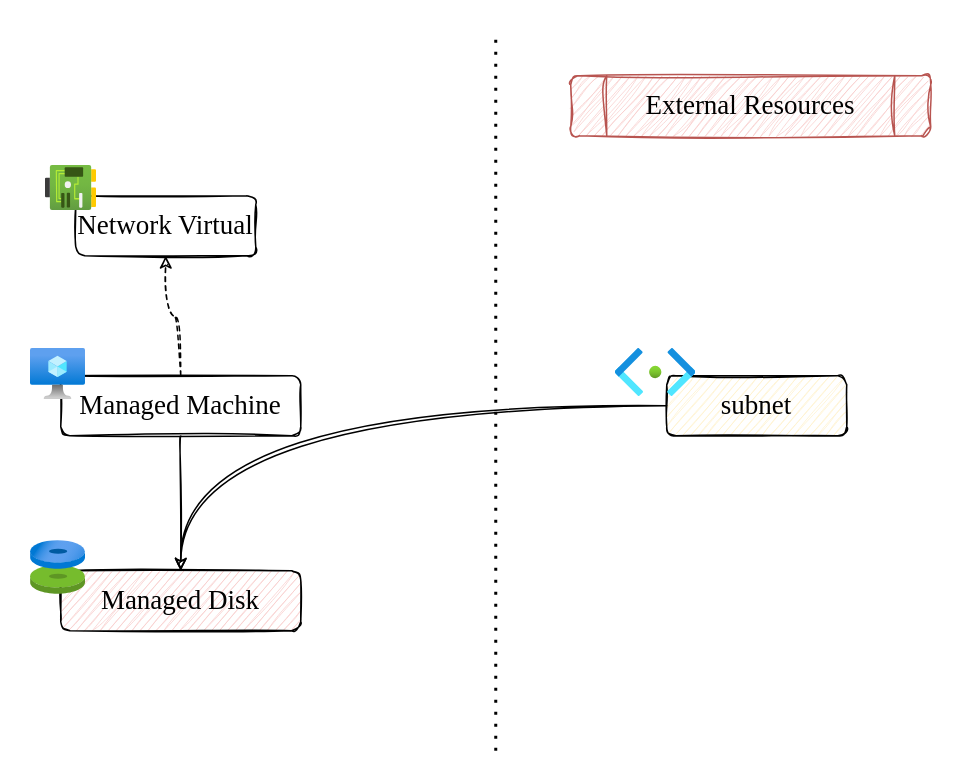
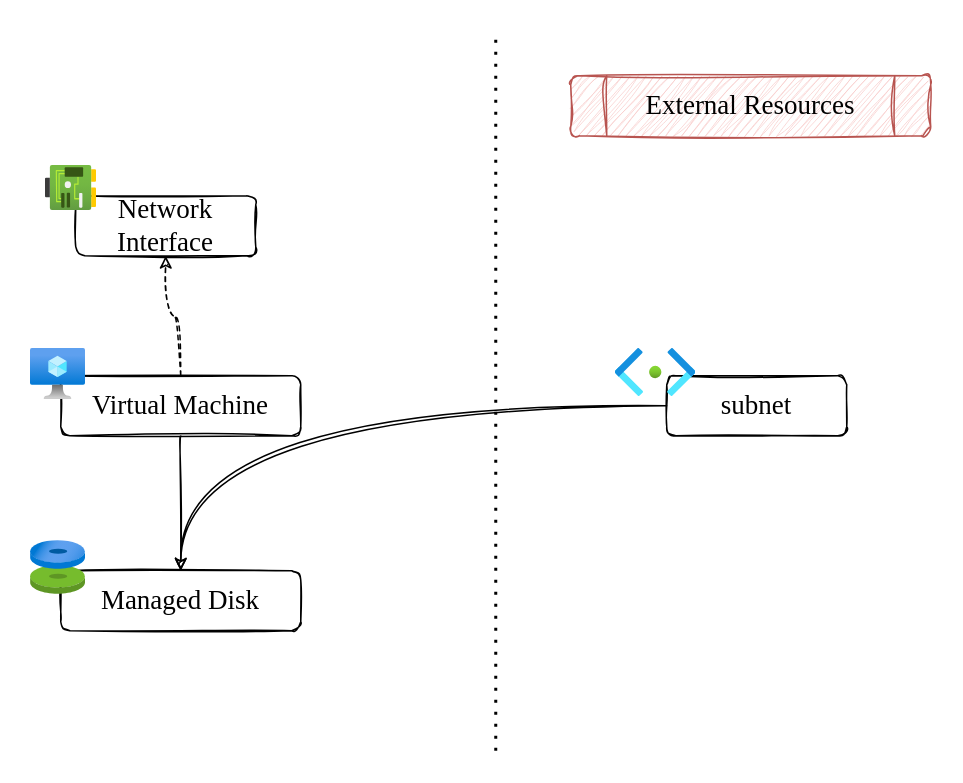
node "Network Virtual": label "Network Virtual" -> "Network Interface"
node "Managed Machine": label "Managed Machine" -> "Virtual Machine"
node "subnet": fillcolor #fff2cc -> #ffffff
node "Managed Disk": fillcolor #f8cecc -> #ffffff
